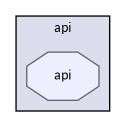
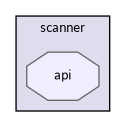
cluster "api": label "api" -> "scanner"
